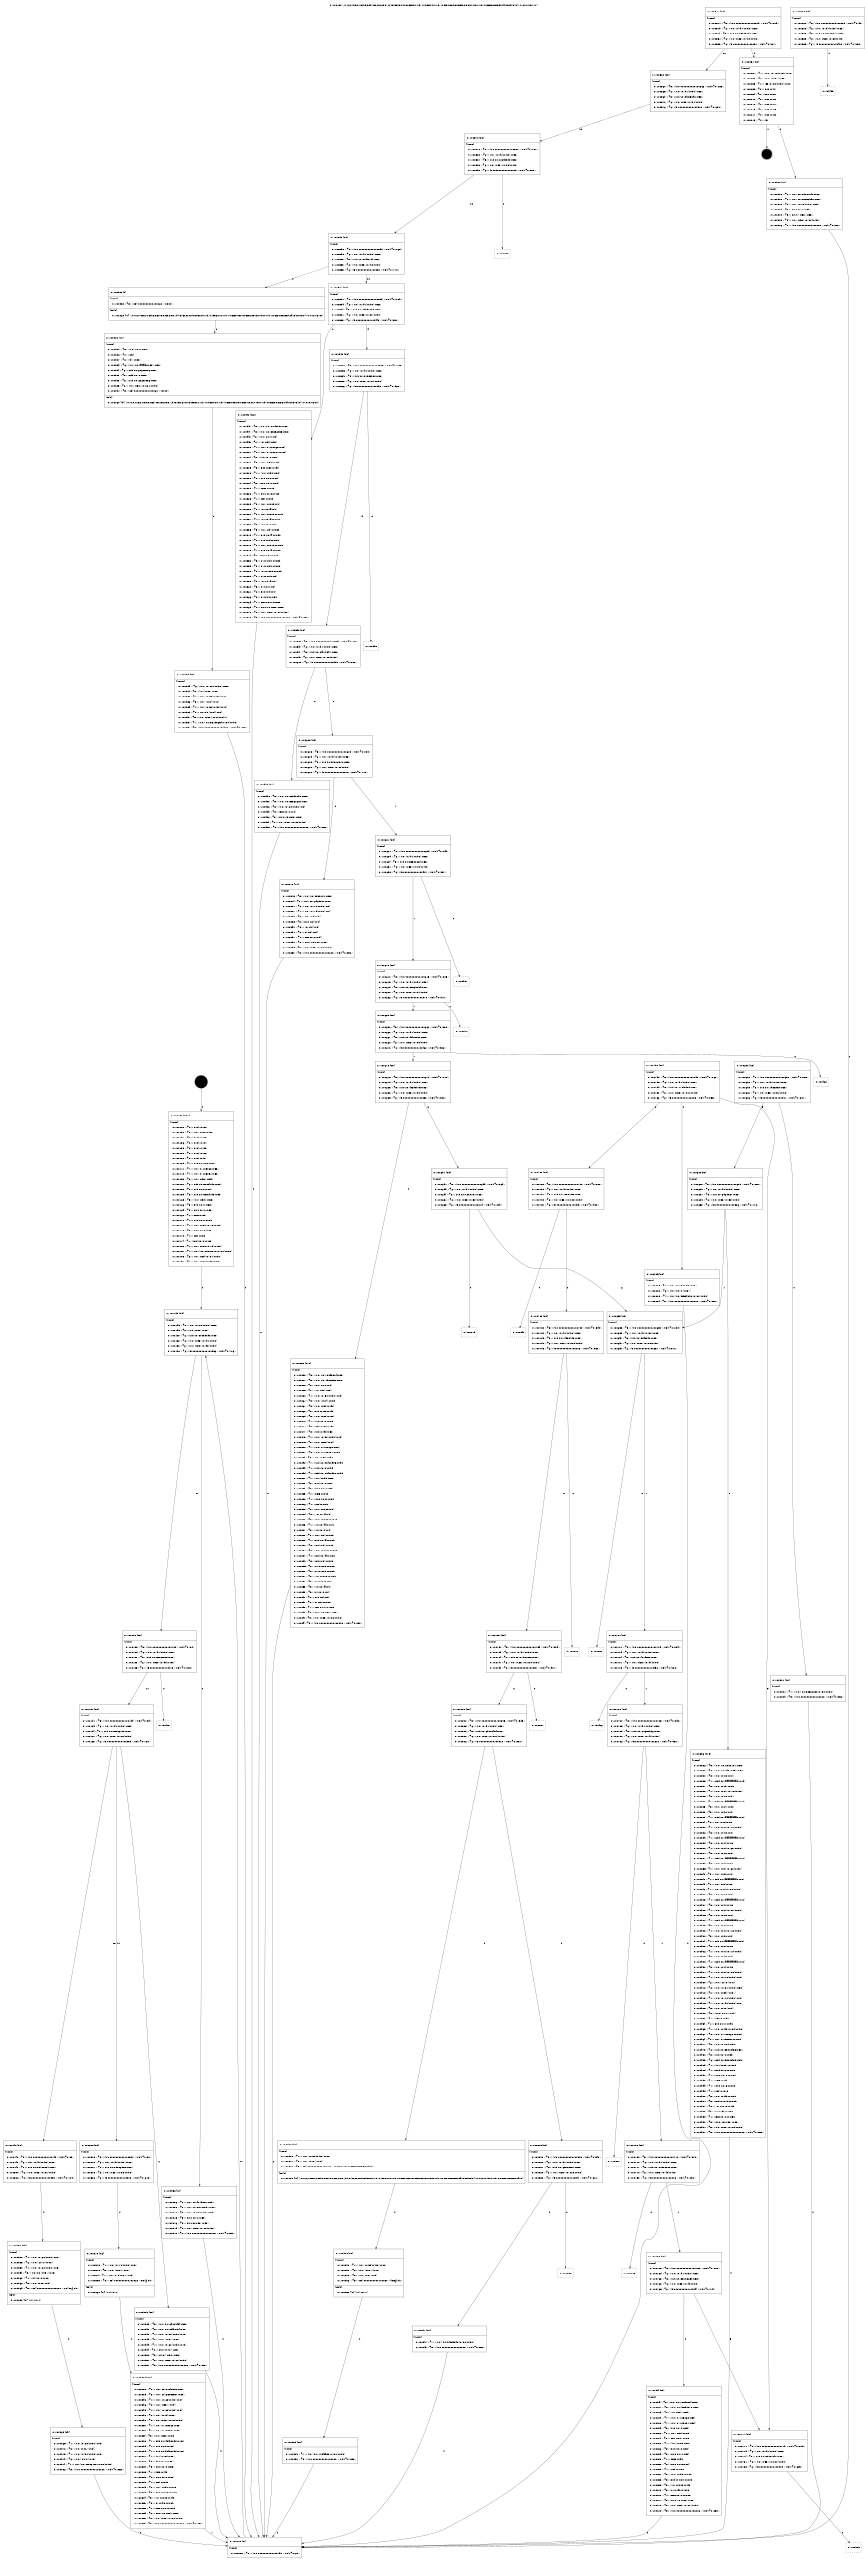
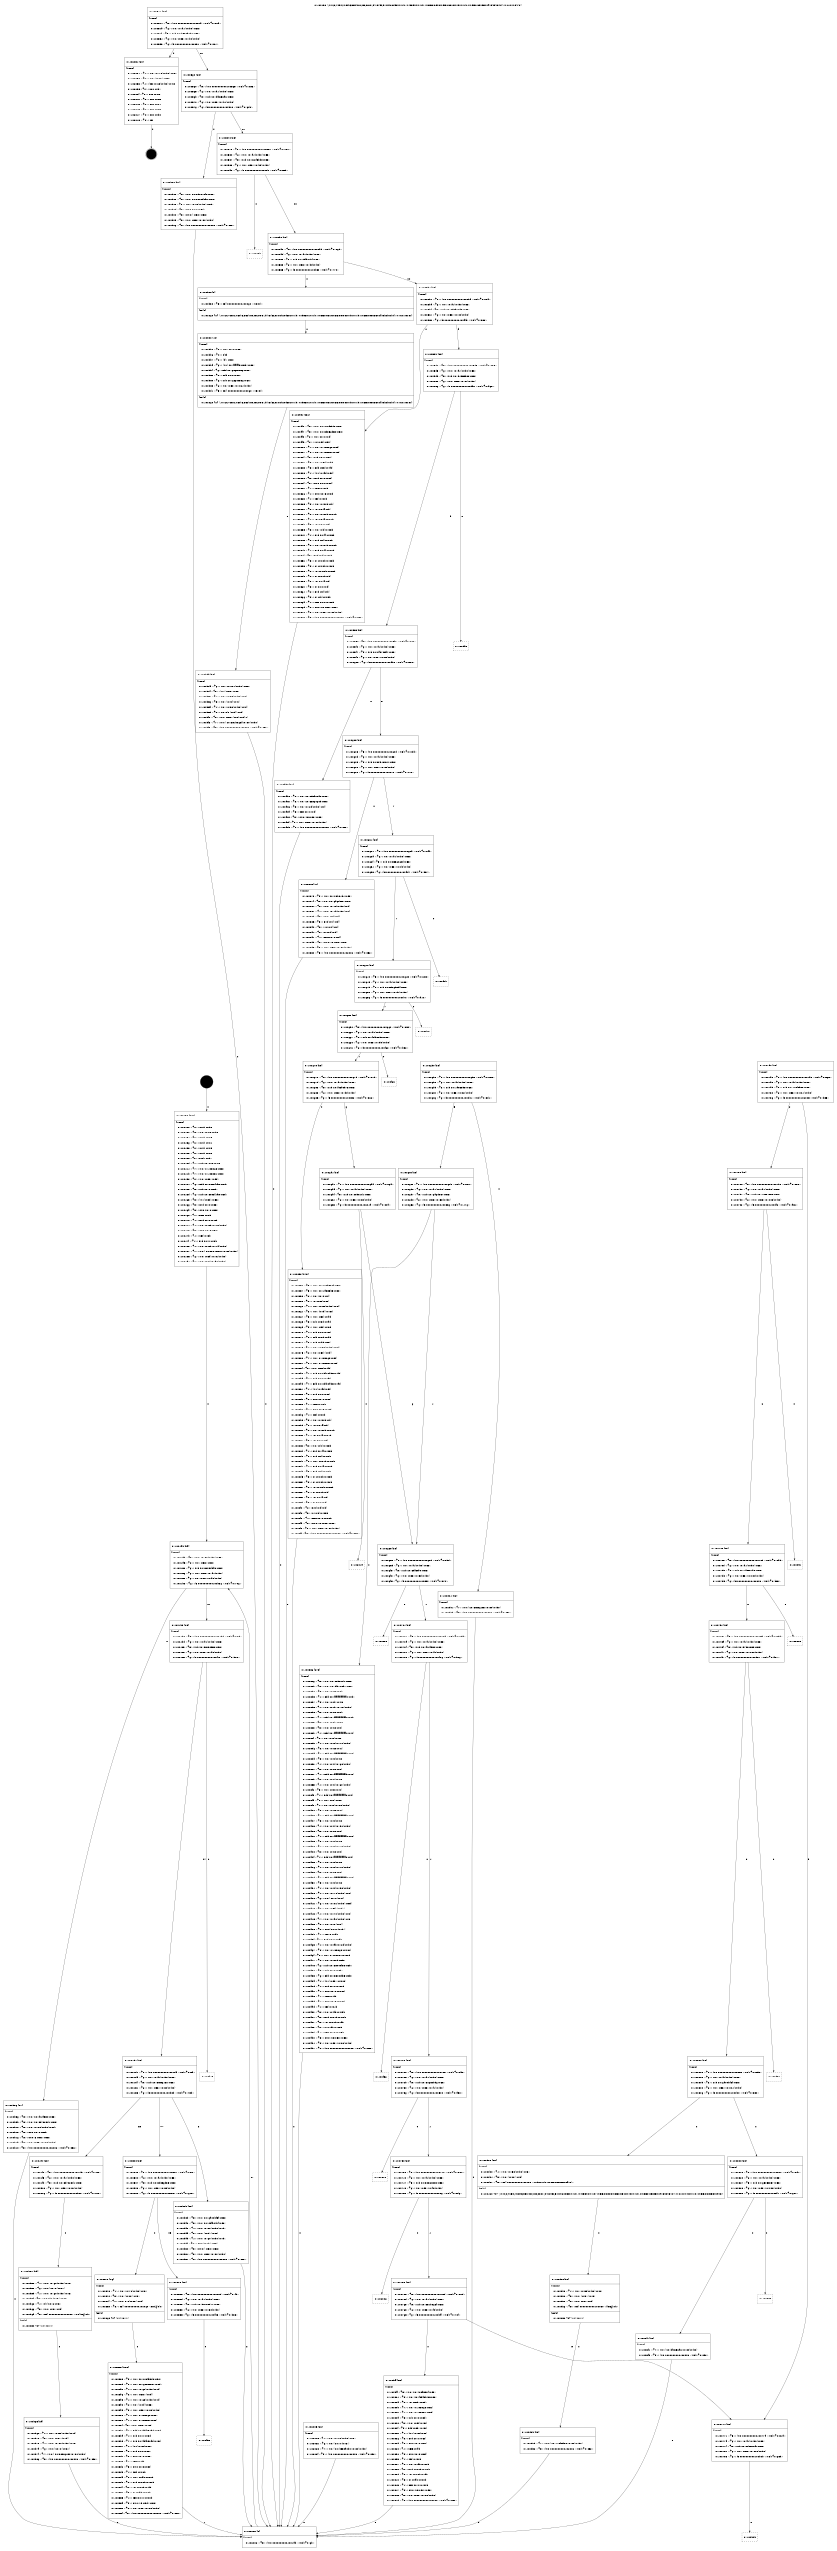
edge "0x402034 [21]" -> "0x401b00 [27]": now "0x401560 [28]" -> "0x401b00 [27]"
edge "0x401790 [28]" -> "0x40201e [22]": removed, label "1"
edge "0x40150c [28]" -> "0x401528 [28]": added, label "13"
